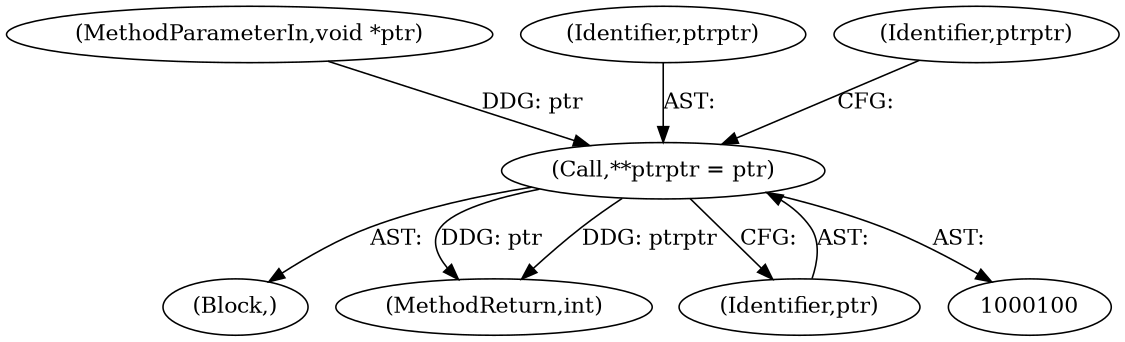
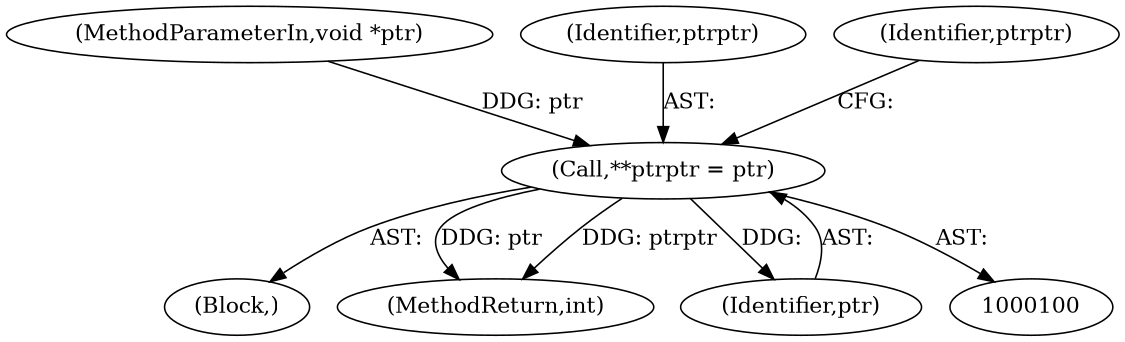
edge "(Call,**ptrptr = ptr)" -> "(Identifier,ptr)": label "CFG: " -> "DDG: "
